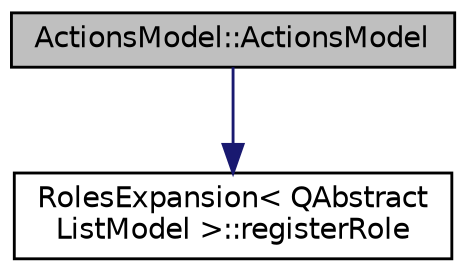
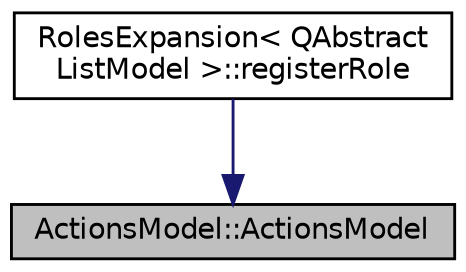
edge "ActionsModel::ActionsModel" -> "RolesExpansion< QAbstract ListModel >::registerRole": reversed
